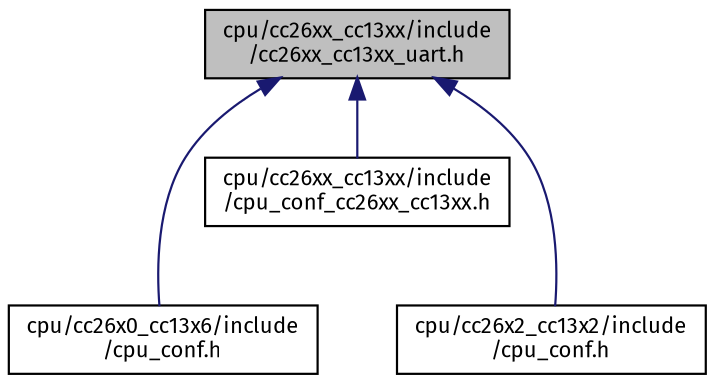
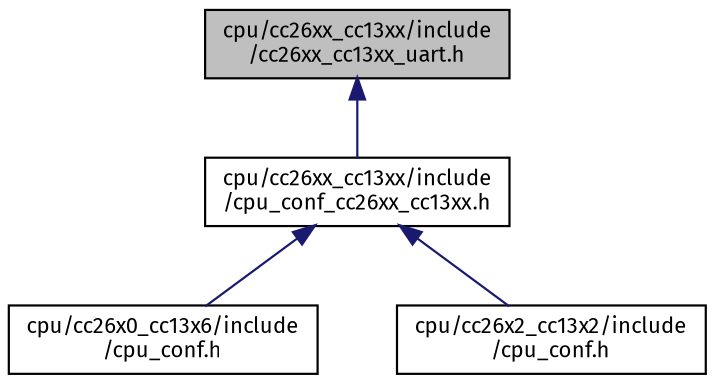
edge "cpu/cc26x0_cc13x6/include /cpu_conf.h" -> "cpu/cc26xx_cc13xx/include /cc26xx_cc13xx_uart.h": now "cpu/cc26x0_cc13x6/include /cpu_conf.h" -> "cpu/cc26xx_cc13xx/include /cpu_conf_cc26xx_cc13xx.h"
edge "cpu/cc26x2_cc13x2/include /cpu_conf.h" -> "cpu/cc26xx_cc13xx/include /cc26xx_cc13xx_uart.h": now "cpu/cc26x2_cc13x2/include /cpu_conf.h" -> "cpu/cc26xx_cc13xx/include /cpu_conf_cc26xx_cc13xx.h"
